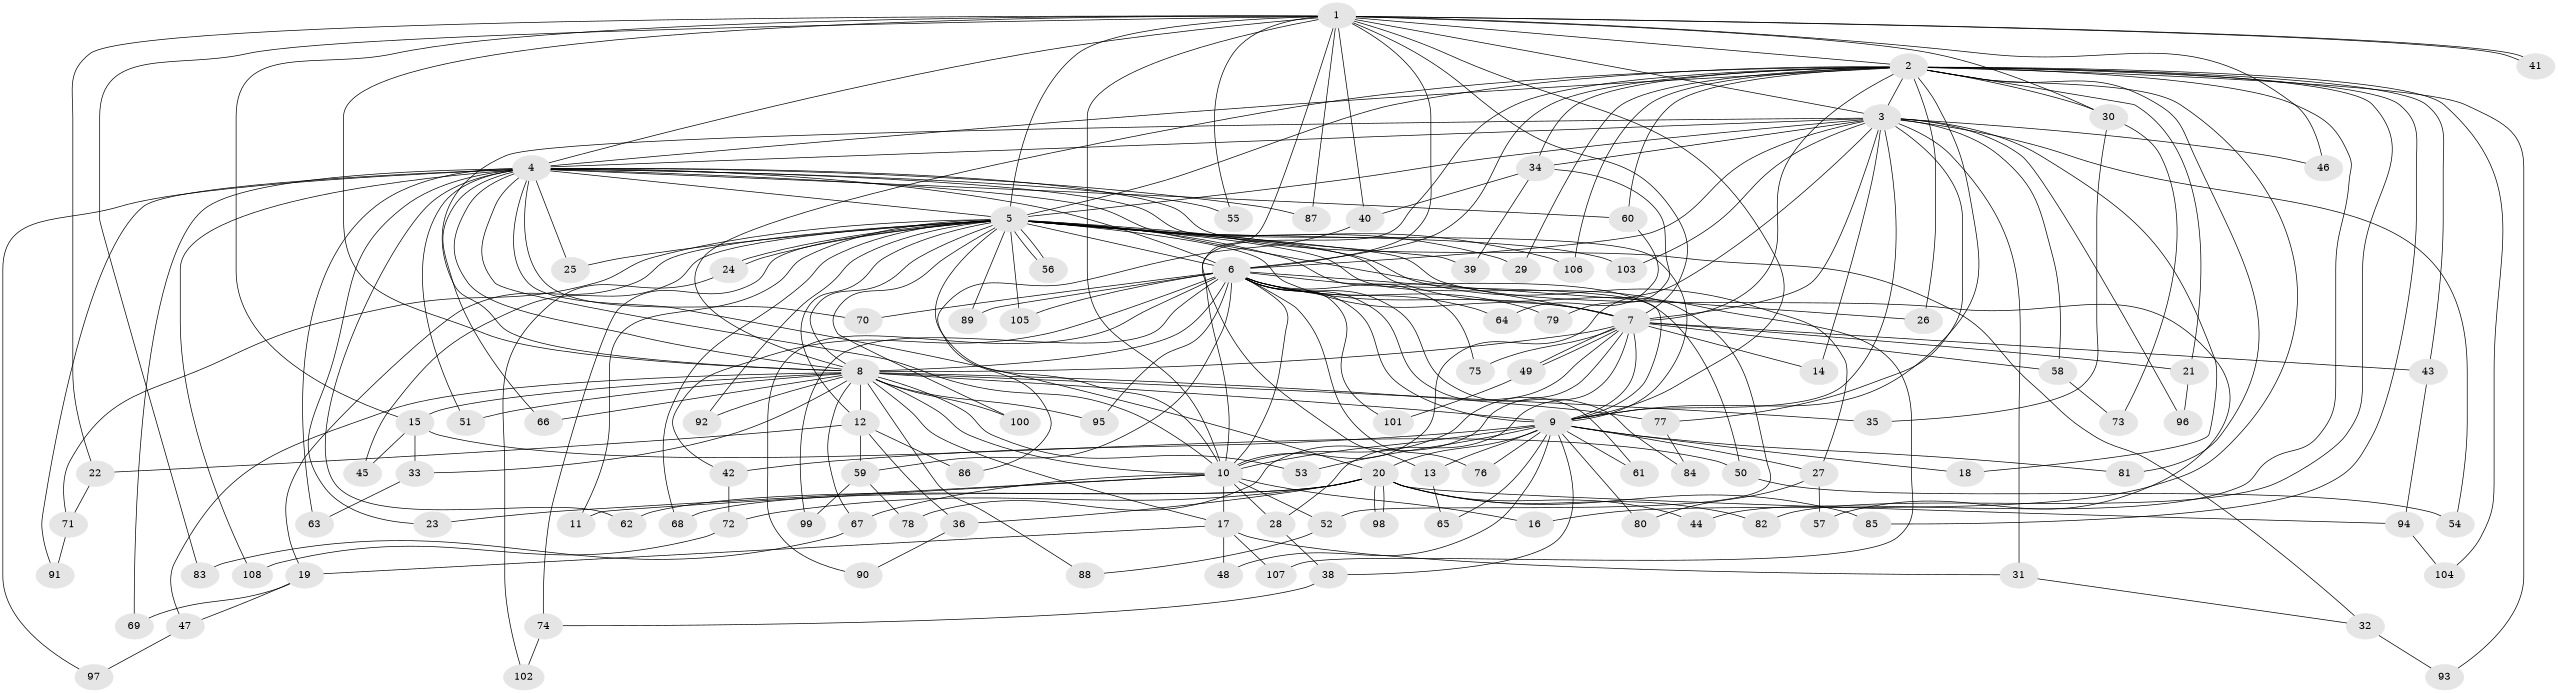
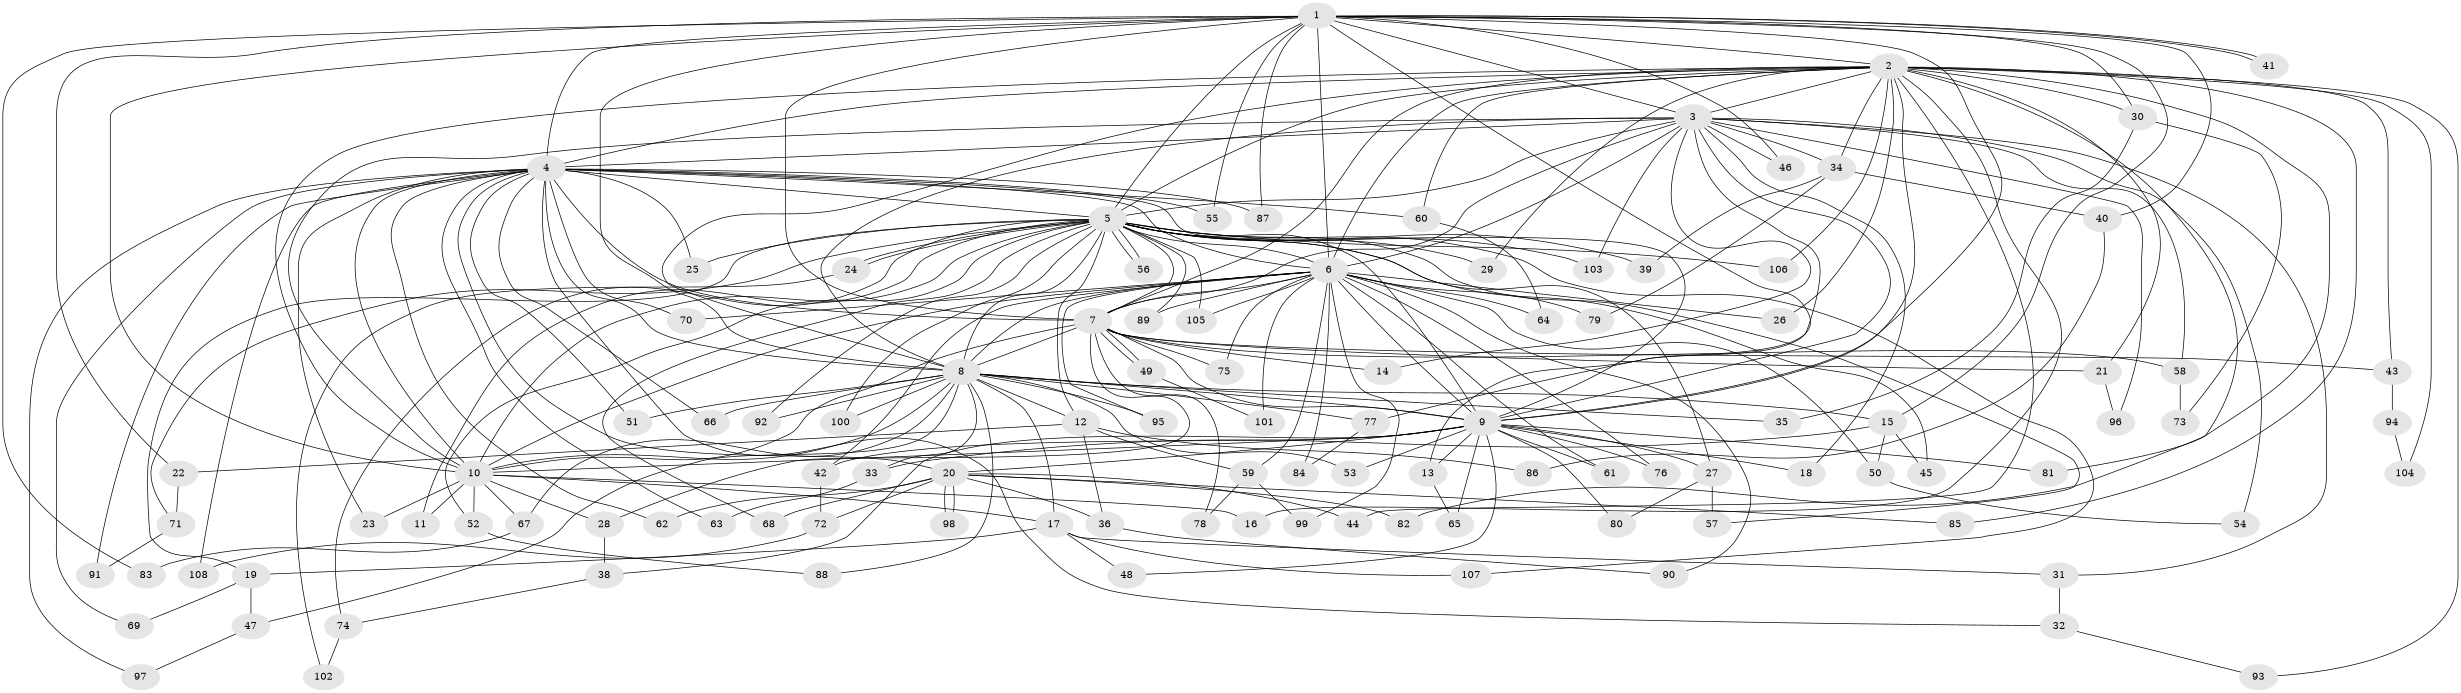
edge "20" -- "94": removed
